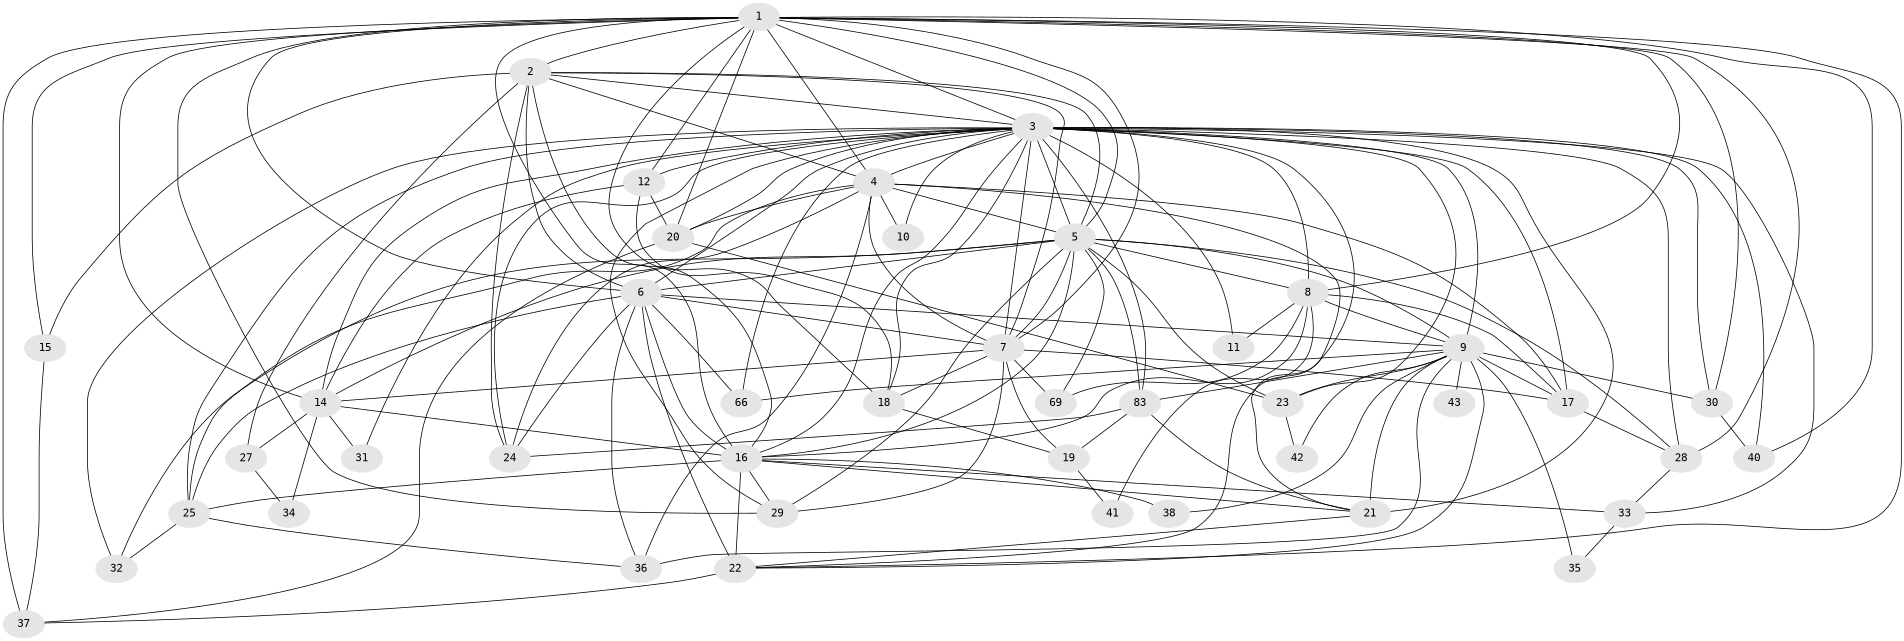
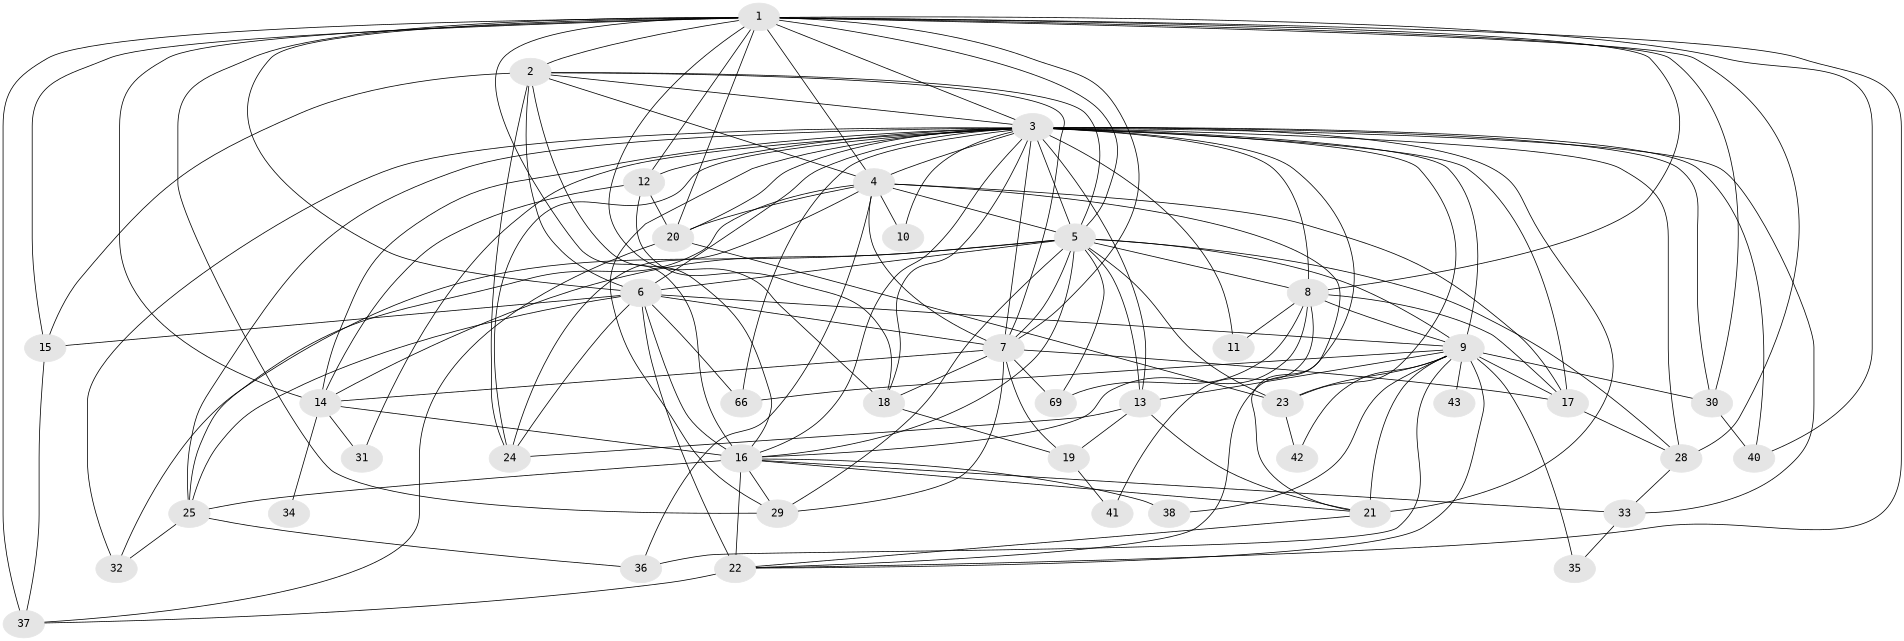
node "83": label "83" -> "13"
edge "6" -- "36": now "6" -- "15"
node "27": removed
